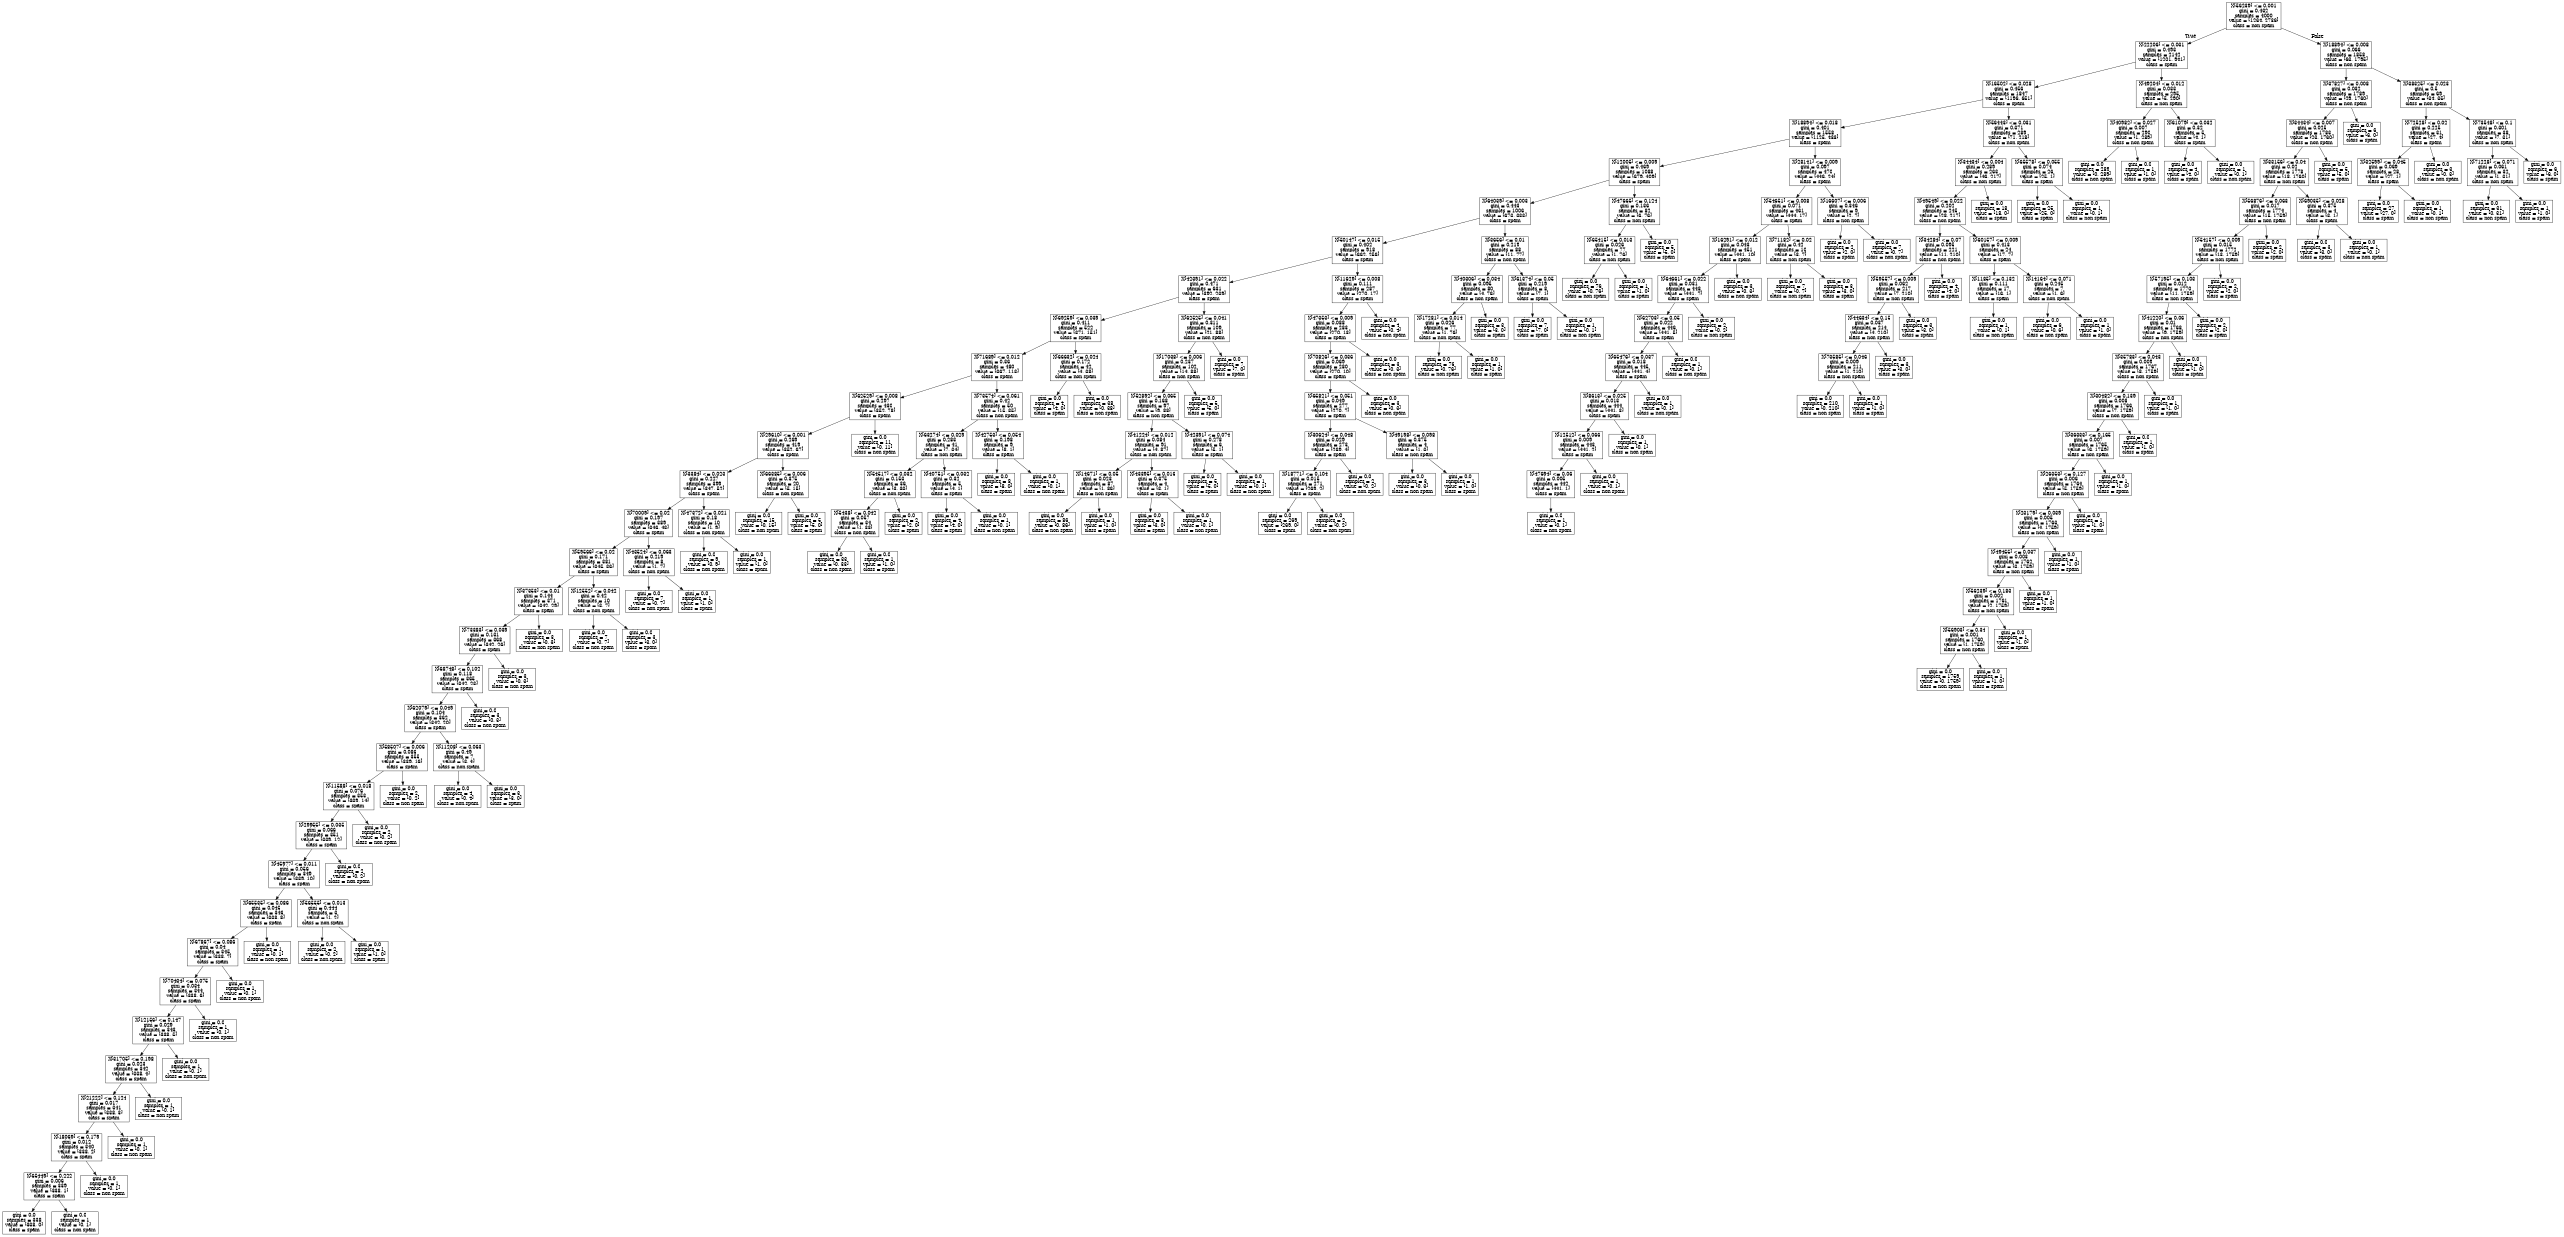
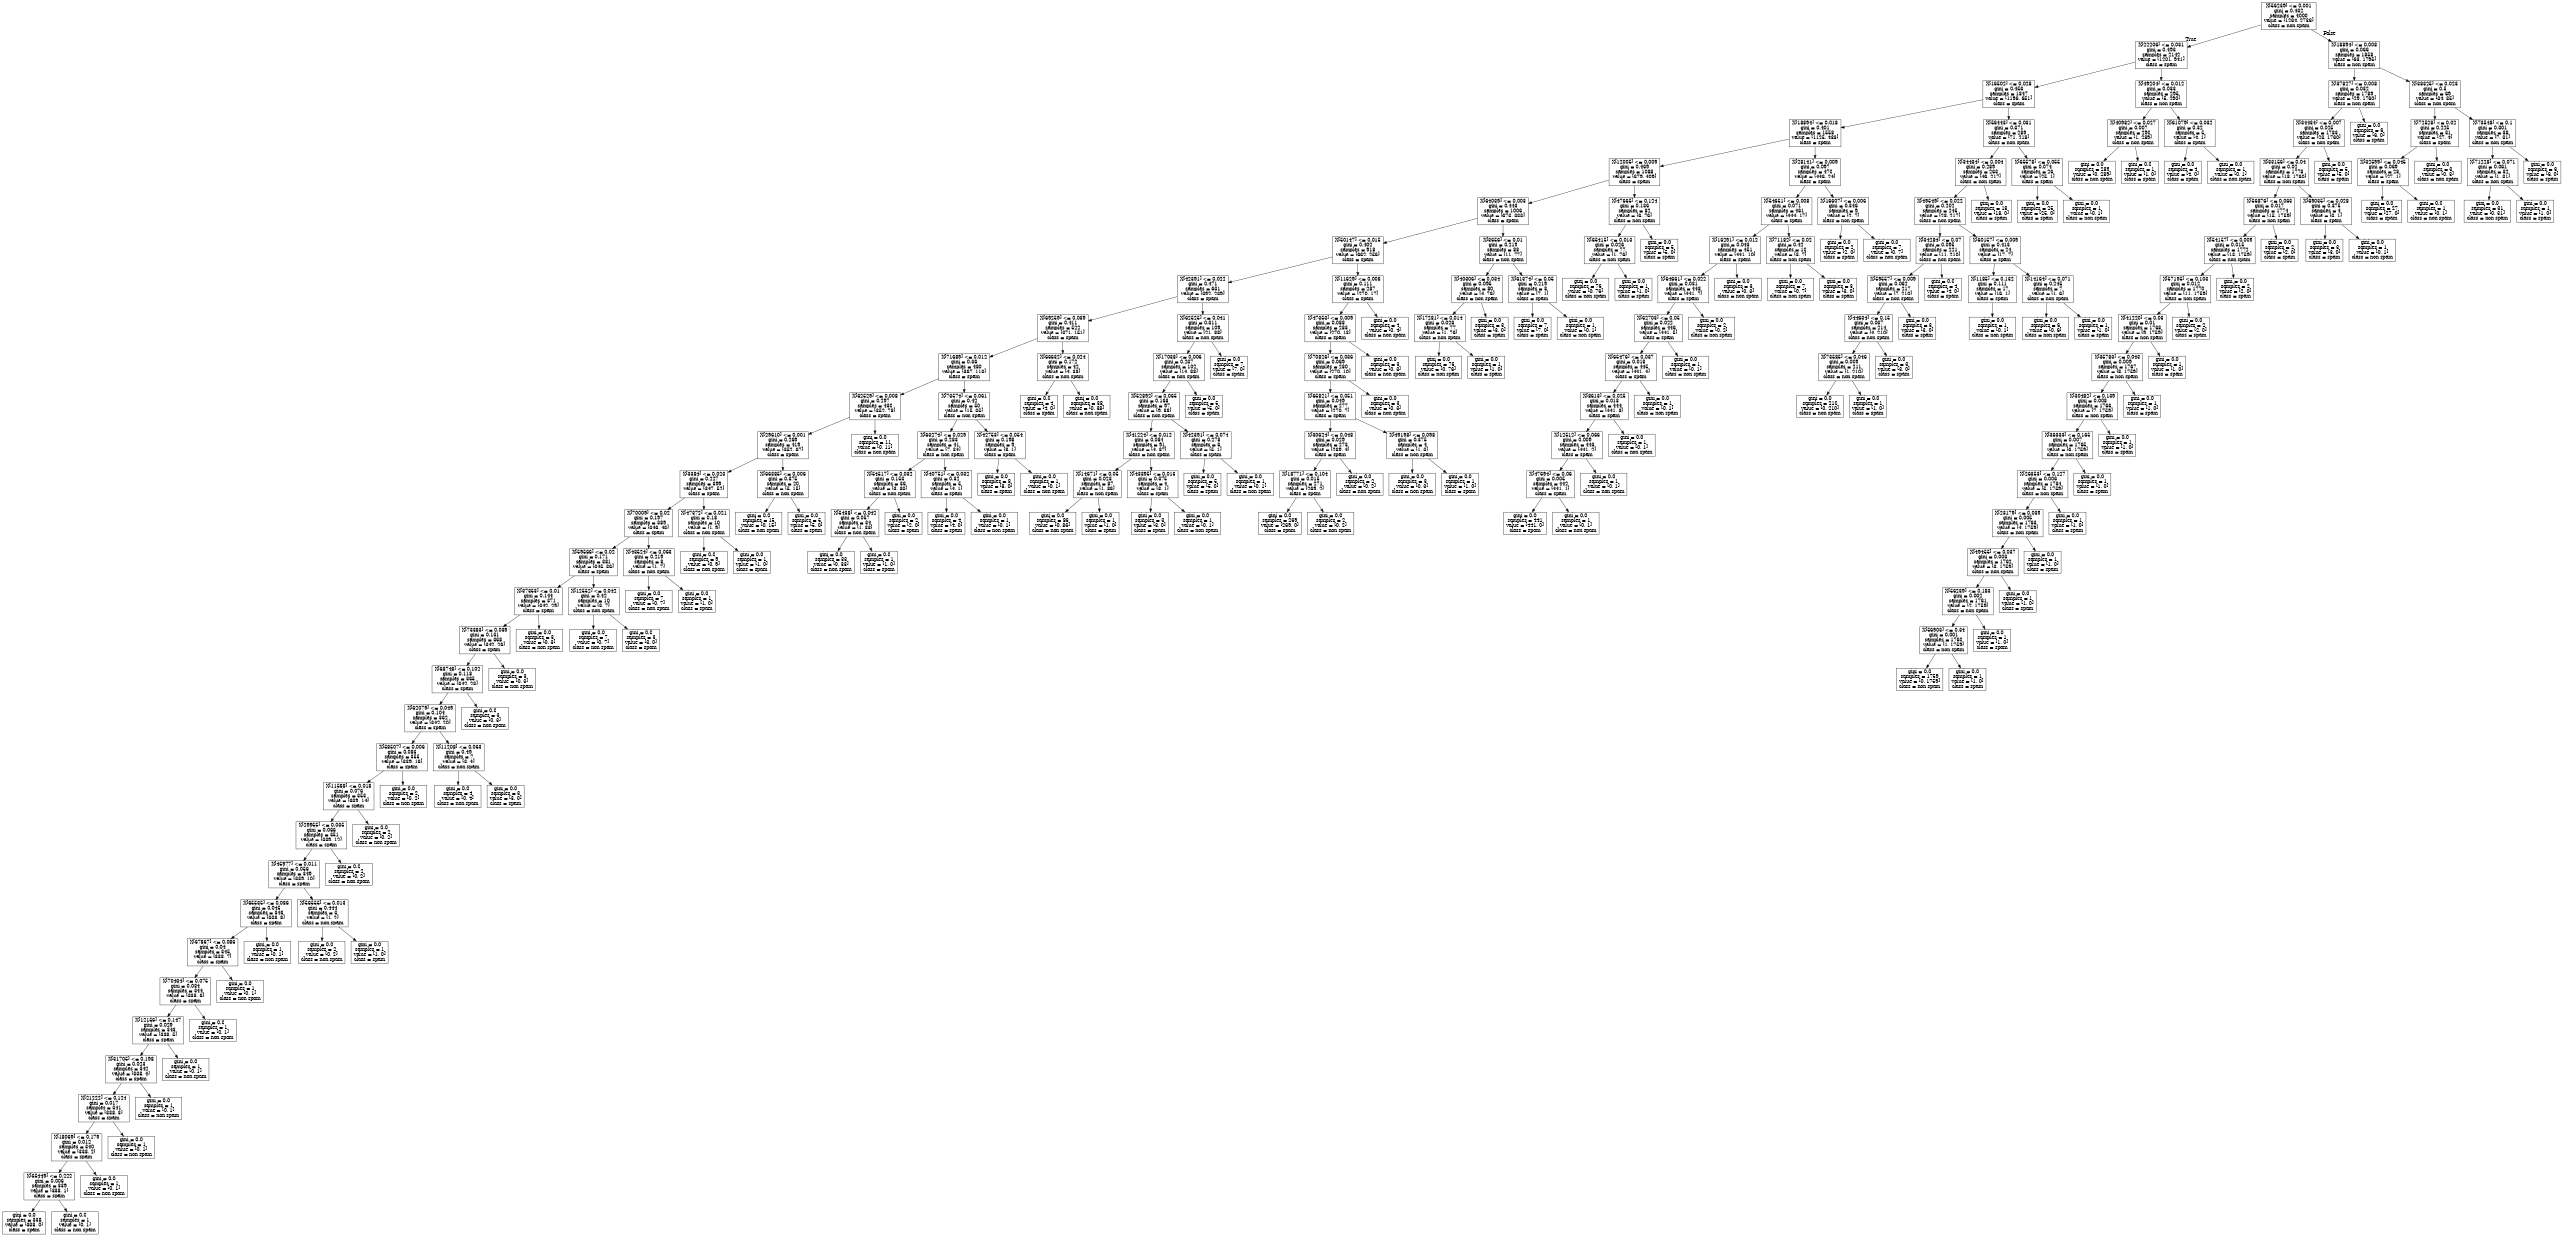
node "gini = 0.0 samples = 441 value = [441, 0] class = spam": added
